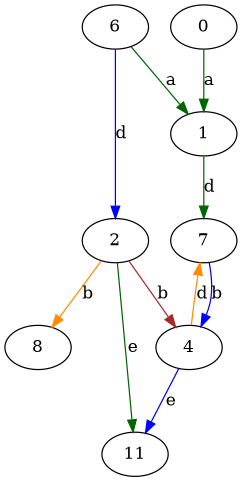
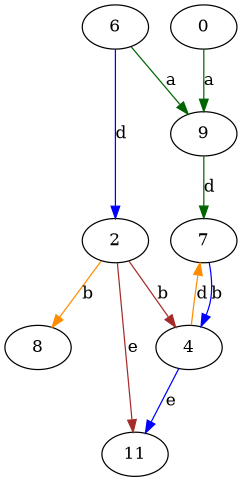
node "1": label "1" -> "9"
edge "2" -> "11": color darkgreen -> brown
